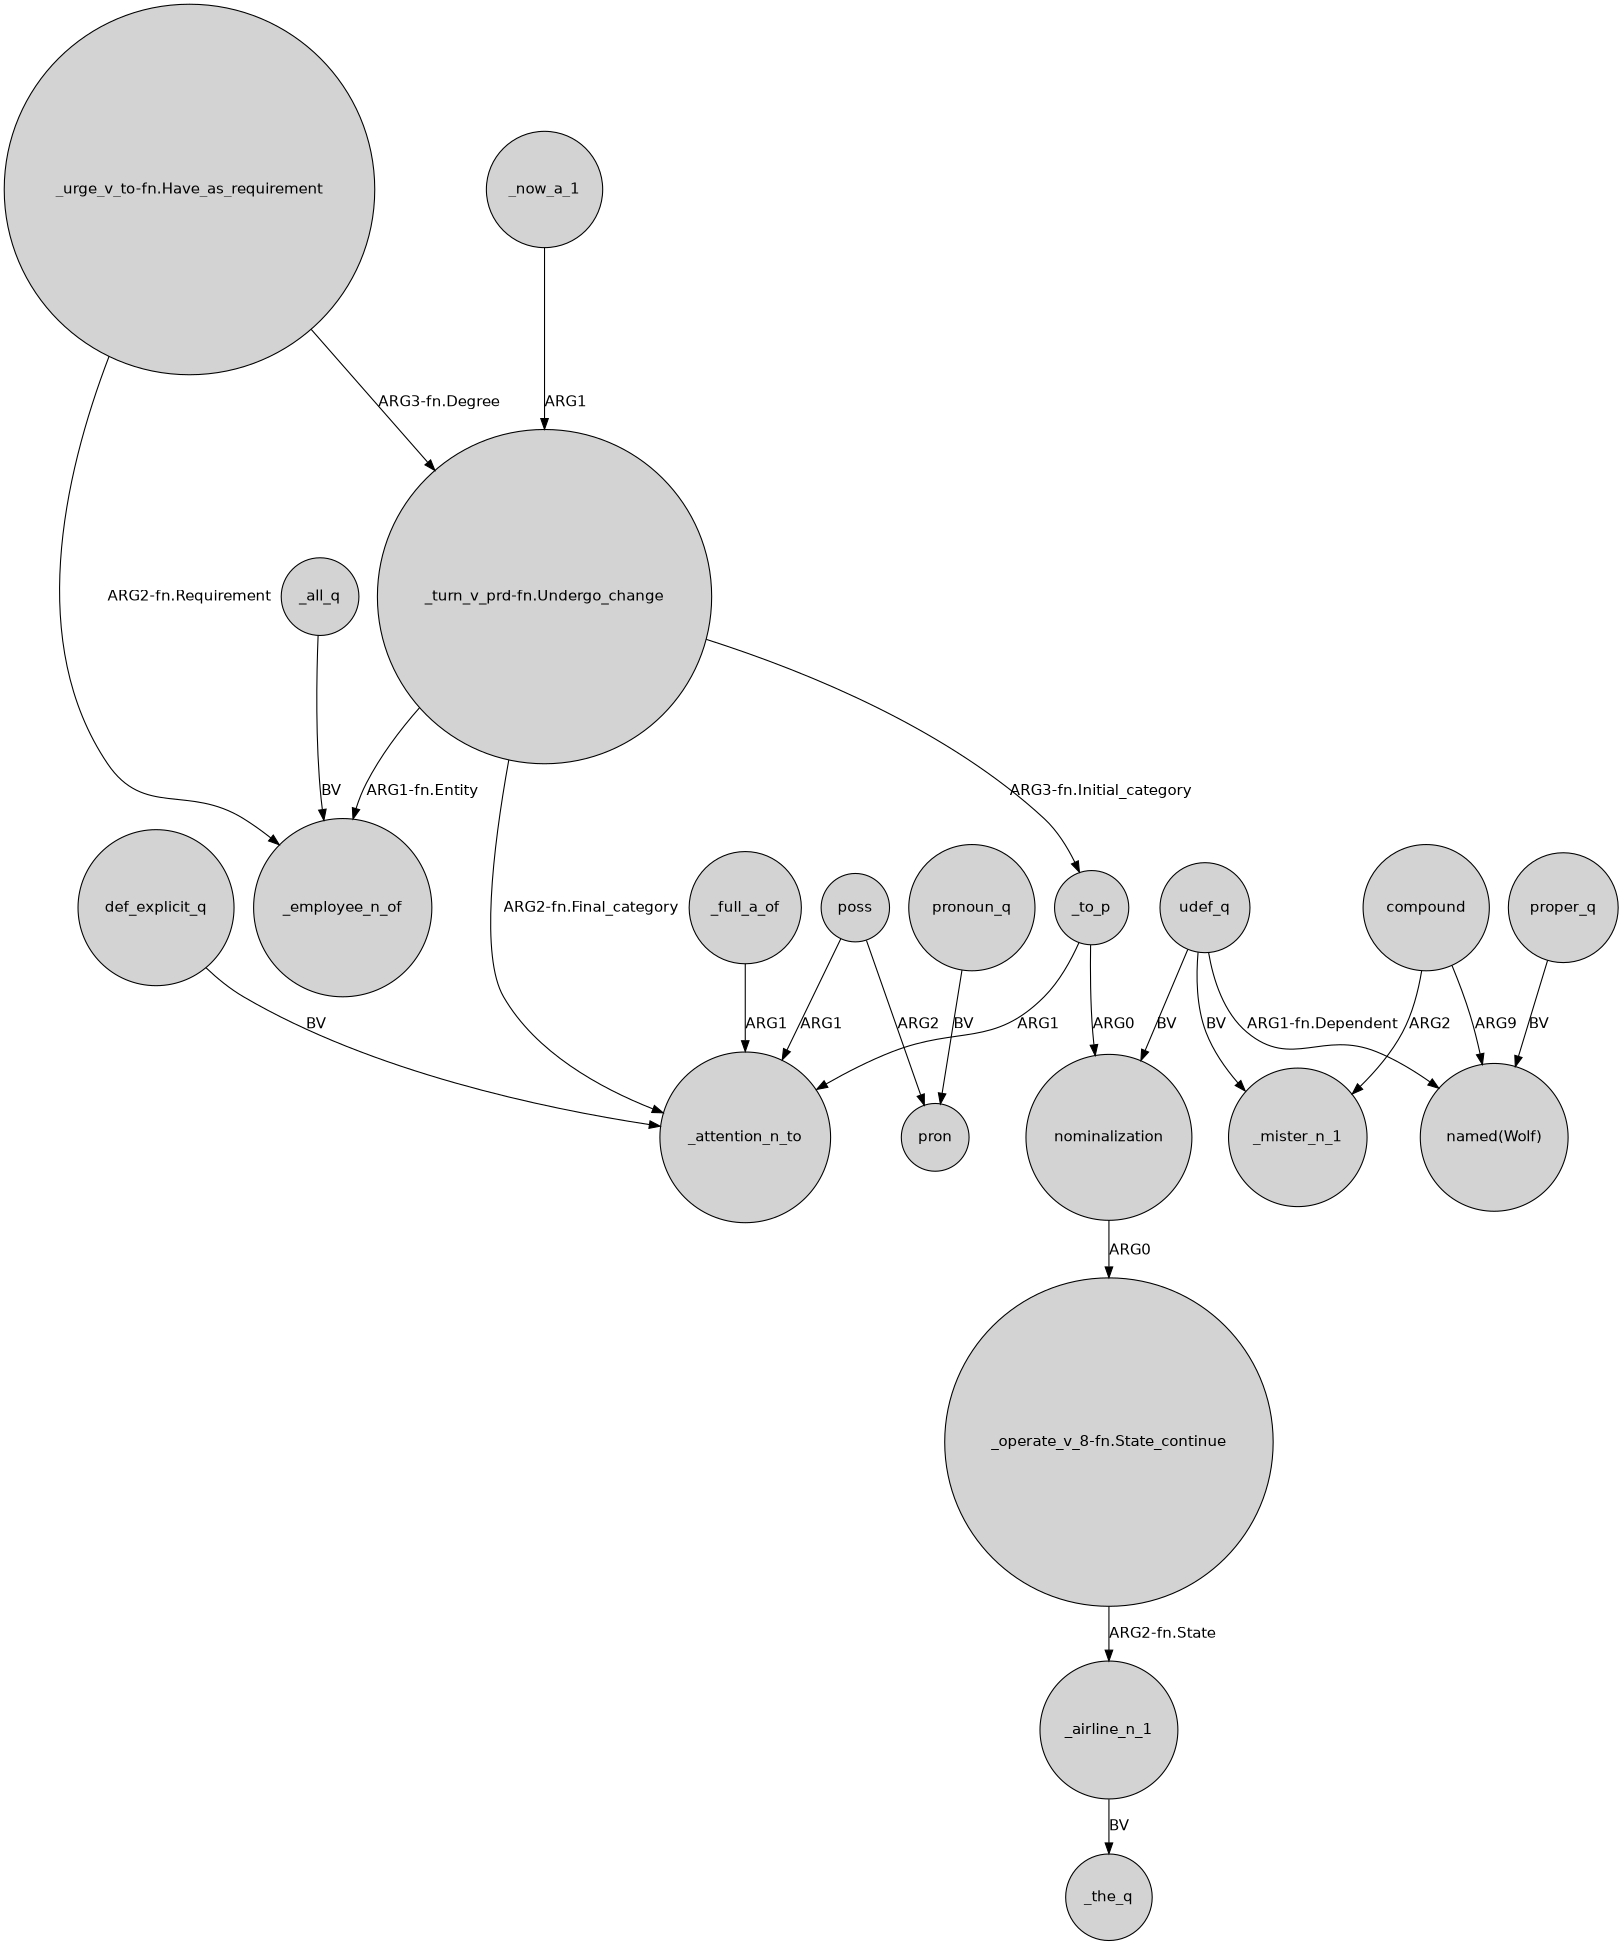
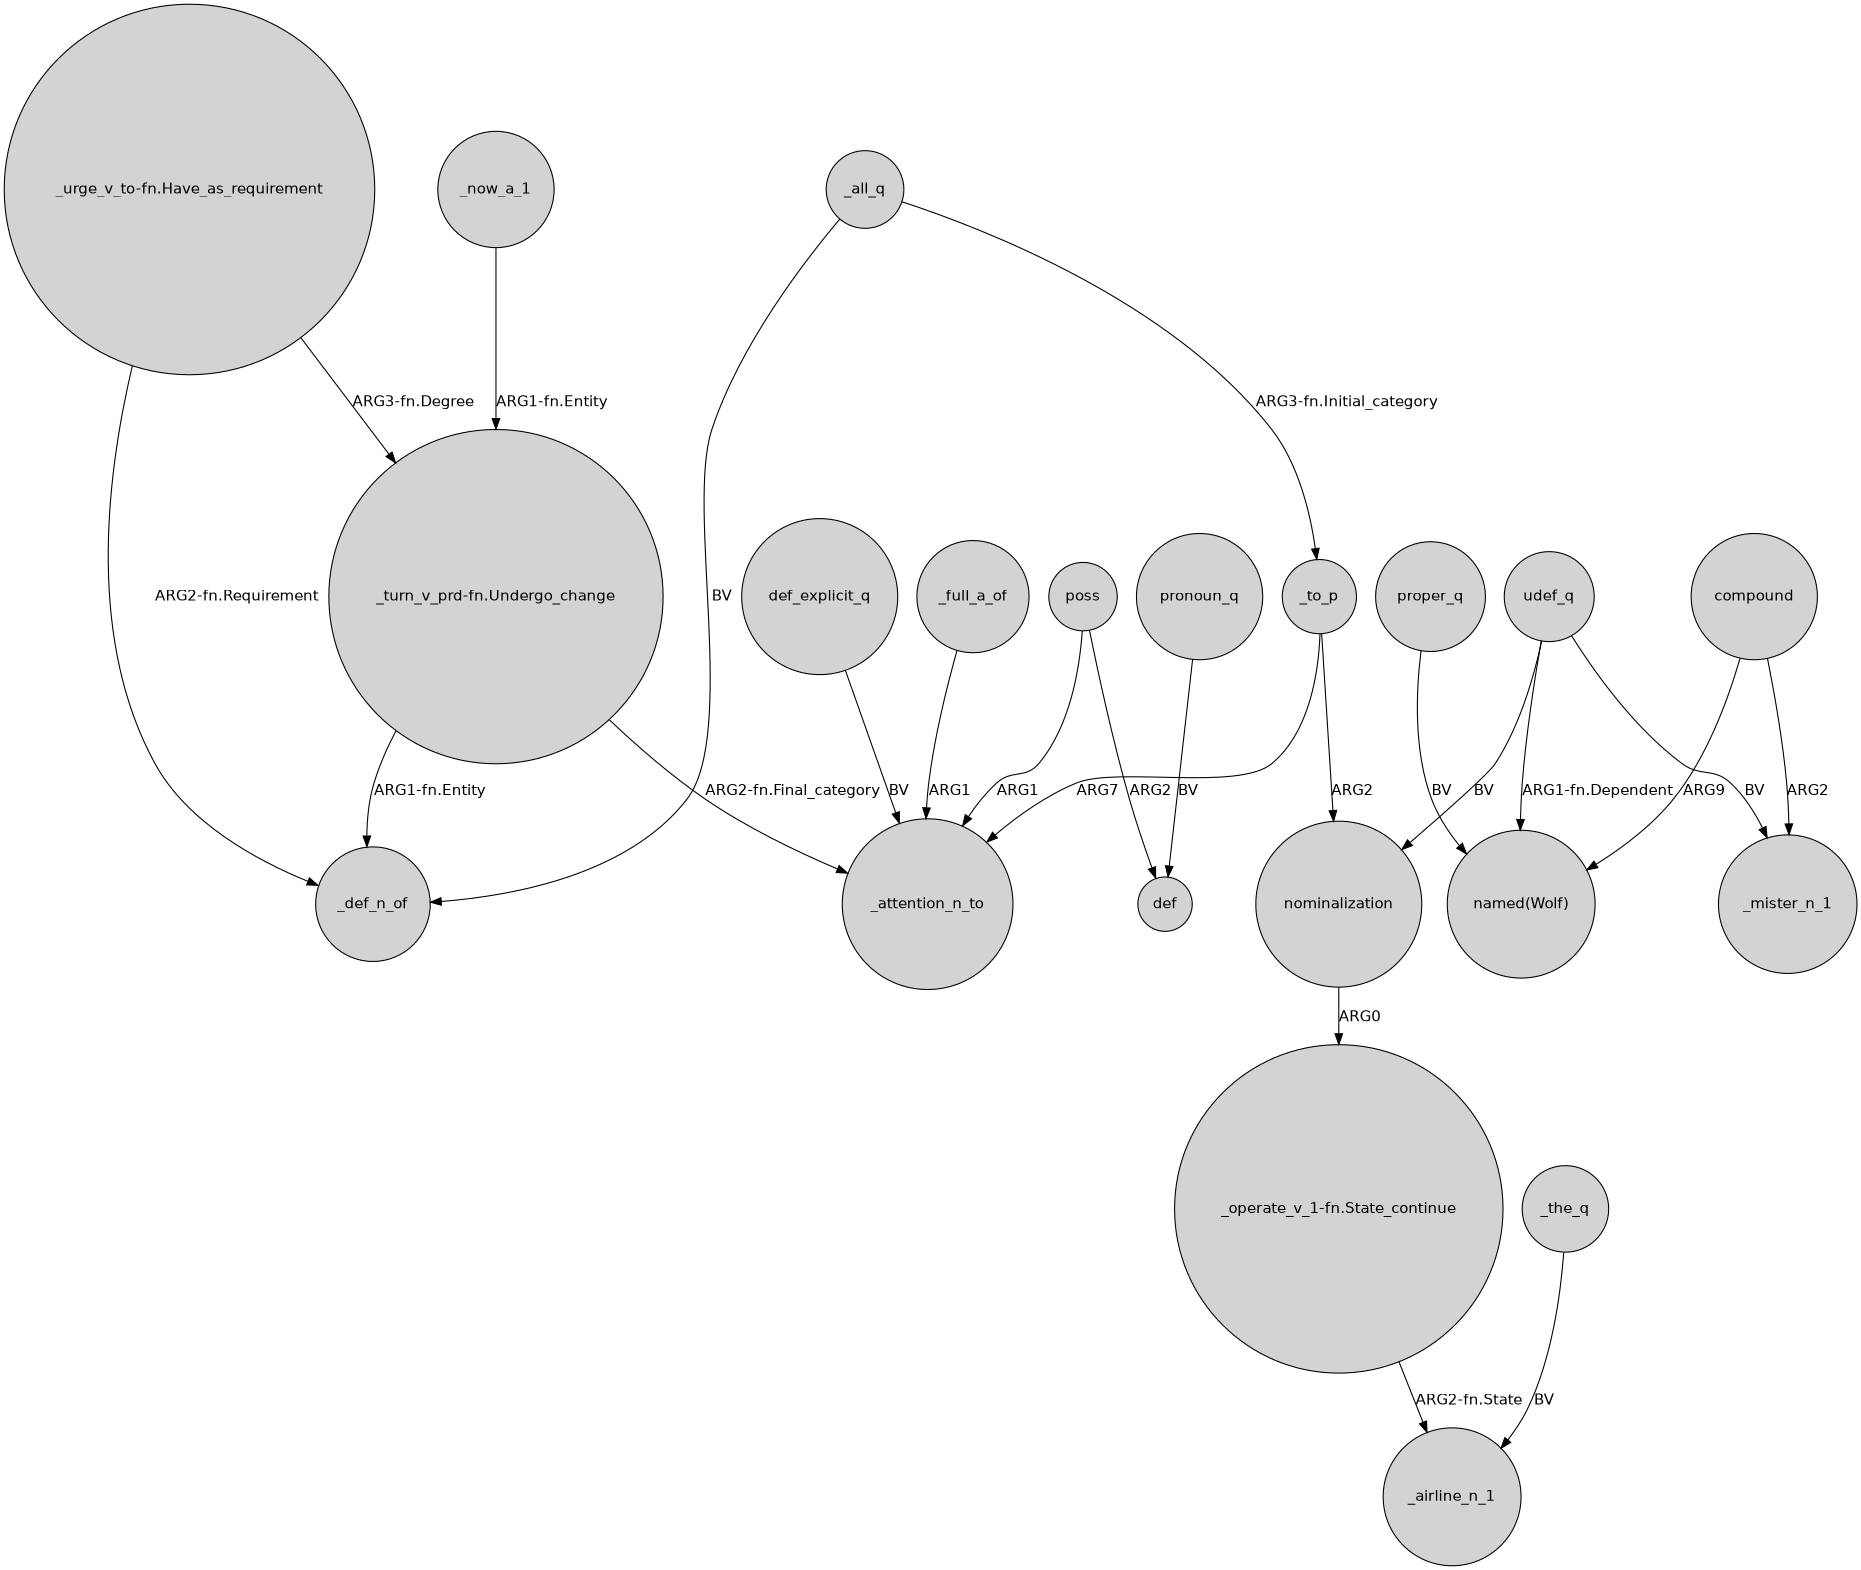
edge "_now_a_1" -> "_turn_v_prd-fn.Undergo_change": label "ARG1" -> "ARG1-fn.Entity"
edge "_turn_v_prd-fn.Undergo_change" -> "_to_p": now "_all_q" -> "_to_p"
node "_employee_n_of": label "_employee_n_of" -> "_def_n_of"
edge "_to_p" -> "_attention_n_to": label "ARG1" -> "ARG7"
edge "_to_p" -> "nominalization": label "ARG0" -> "ARG2"
node "pron": label "pron" -> "def"
node "_operate_v_8-fn.State_continue": label "_operate_v_8-fn.State_continue" -> "_operate_v_1-fn.State_continue"
edge "_airline_n_1" -> "_the_q": reversed
